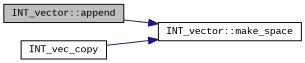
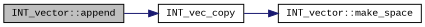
edge "INT_vector::append" -> "INT_vector::make_space": now "INT_vector::append" -> "INT_vec_copy"
